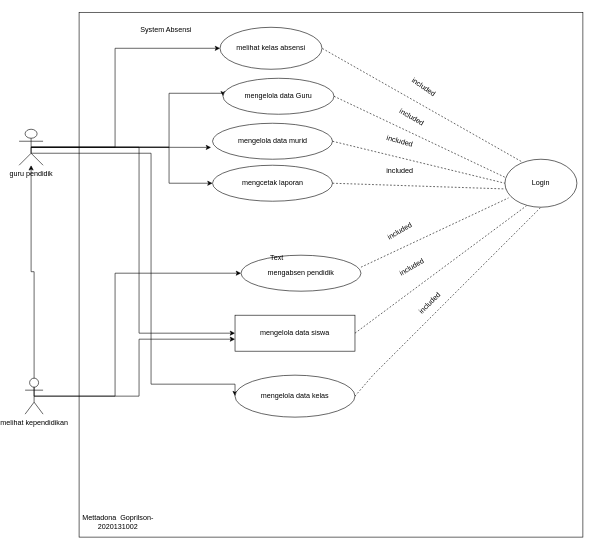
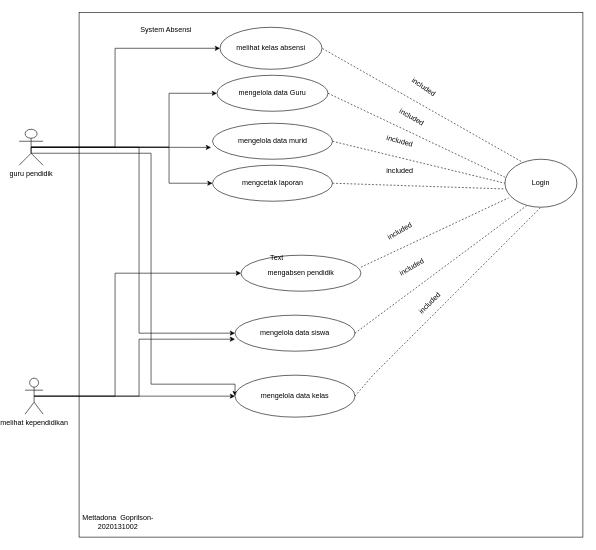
node "mengelola data Guru": moved (278, 96) -> (272, 93)
edge "melihat kependidikan" -> "guru pendidik": now "melihat kependidikan" -> "mengelola data kelas"
node "mengelola data siswa": shape rectangle -> ellipse
